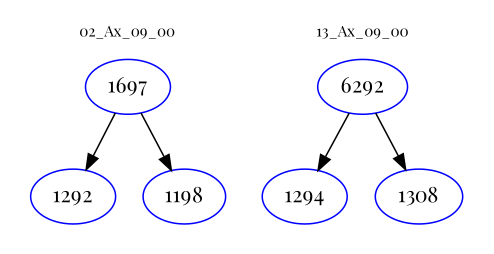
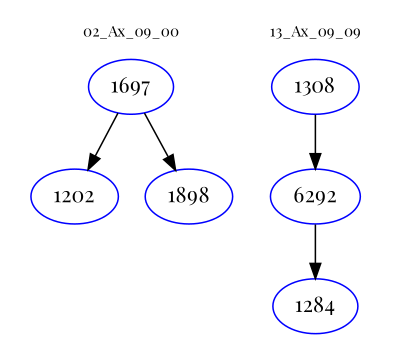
cluster "13_Ax_09_00": label "13_Ax_09_00" -> "13_Ax_09_09"
edge "6292" -> "1308": reversed
node "1292": label "1292" -> "1202"
node "1198": label "1198" -> "1898"
node "1294": label "1294" -> "1284"
